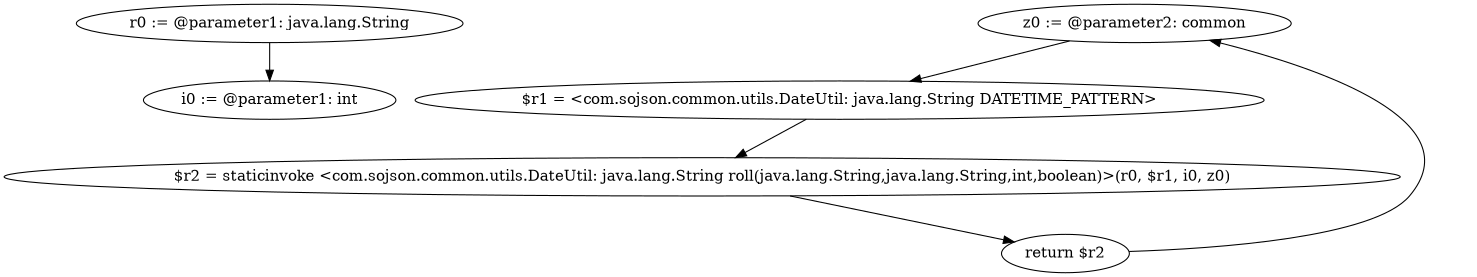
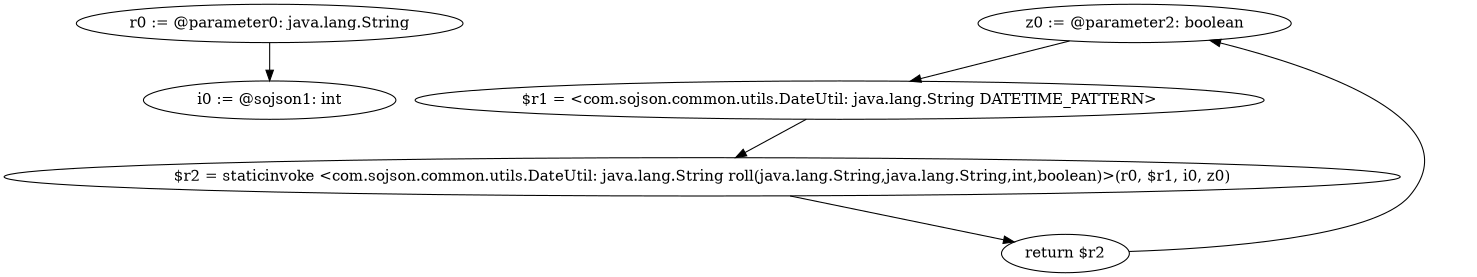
node "r0 := @parameter1: java.lang.String": label "r0 := @parameter1: java.lang.String" -> "r0 := @parameter0: java.lang.String"
node "z0 := @parameter2: common": label "z0 := @parameter2: common" -> "z0 := @parameter2: boolean"
node "i0 := @parameter1: int": label "i0 := @parameter1: int" -> "i0 := @sojson1: int"
